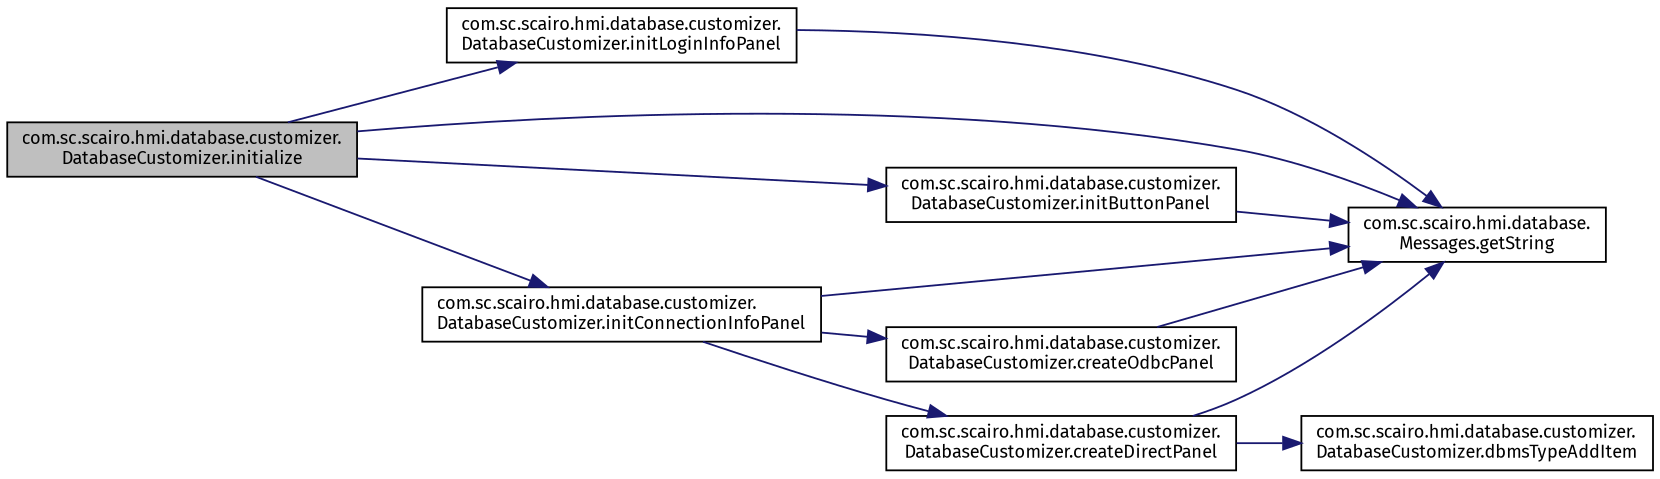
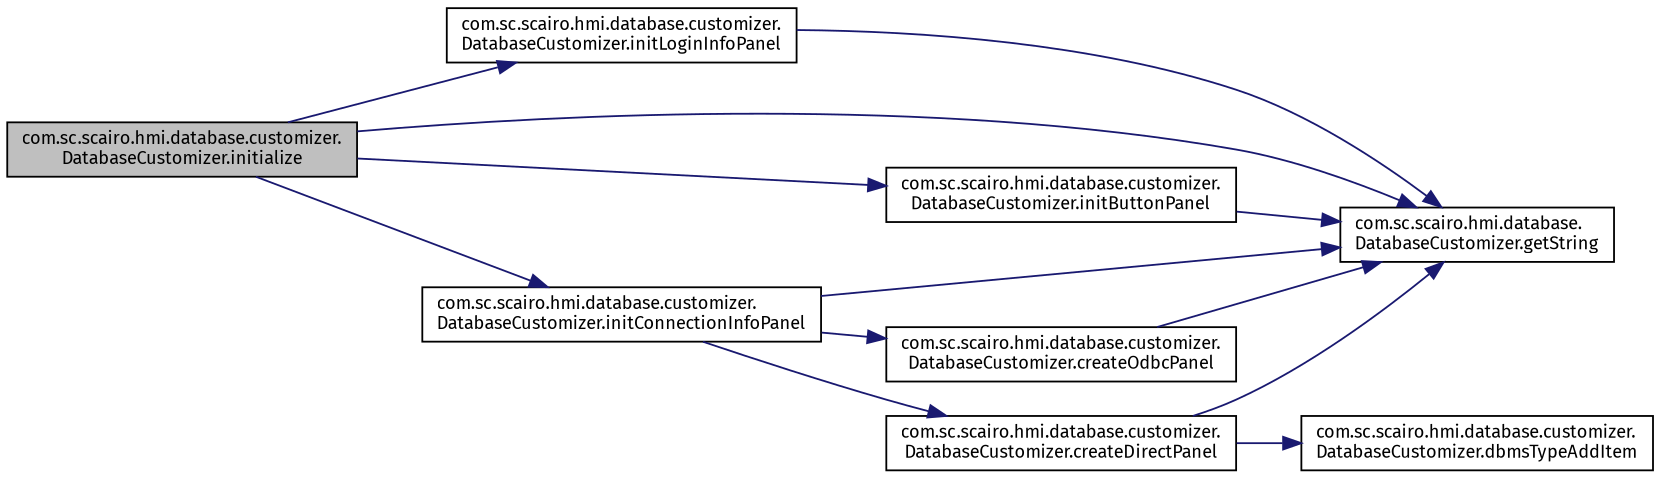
node "com.sc.scairo.hmi.database. Messages.getString": label "com.sc.scairo.hmi.database. Messages.getString" -> "com.sc.scairo.hmi.database. DatabaseCustomizer.getString"
